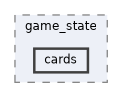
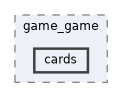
cluster "game_state": label "game_state" -> "game_game"
